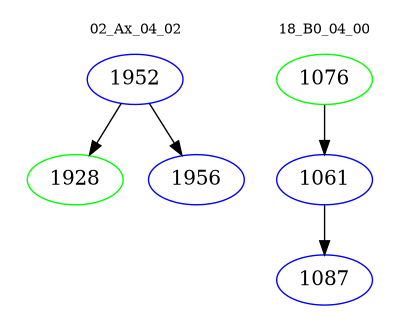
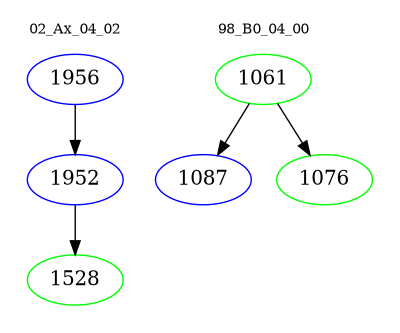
cluster "18_B0_04_00": label "18_B0_04_00" -> "98_B0_04_00"
edge "1952" -> "1956": reversed
edge "1076" -> "1061": reversed
node "1928": label "1928" -> "1528"
node "1061": color blue -> green
